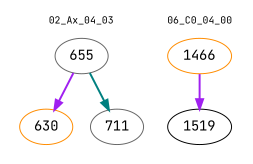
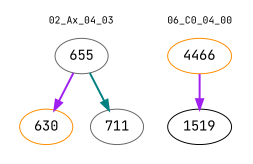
node "1466": label "1466" -> "4466"
